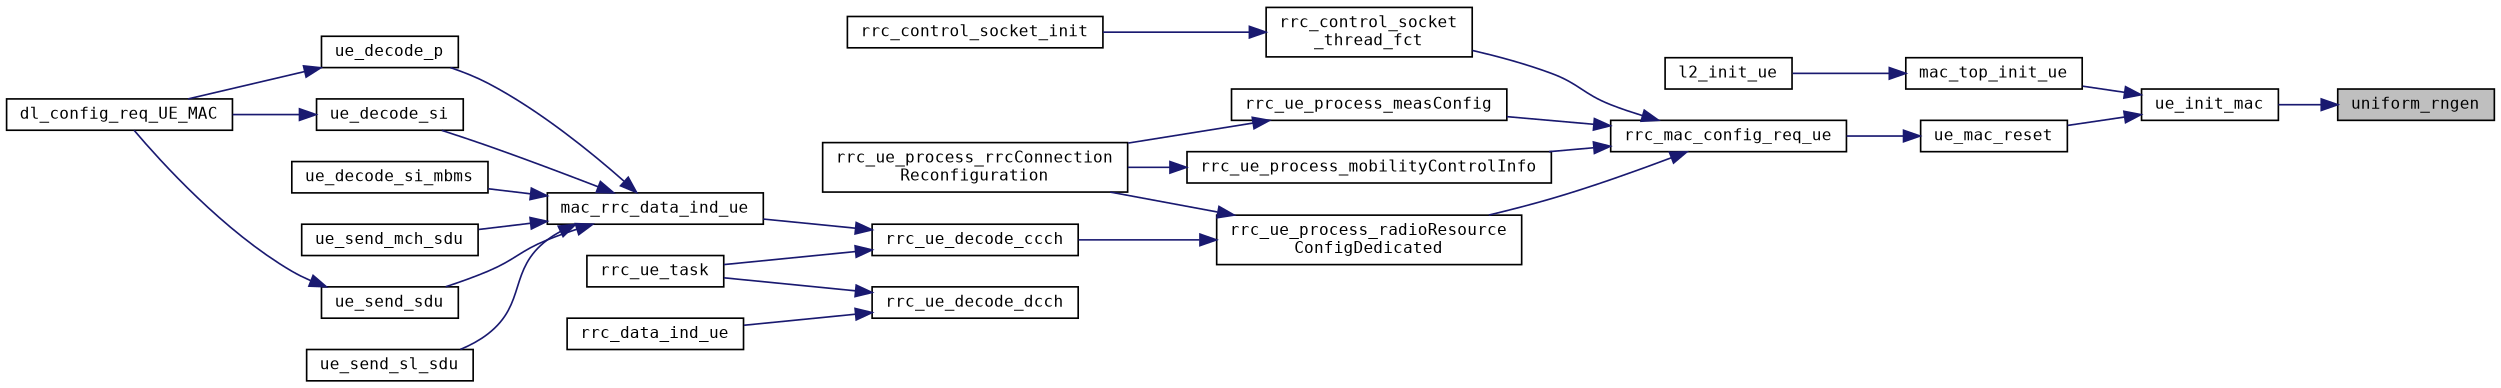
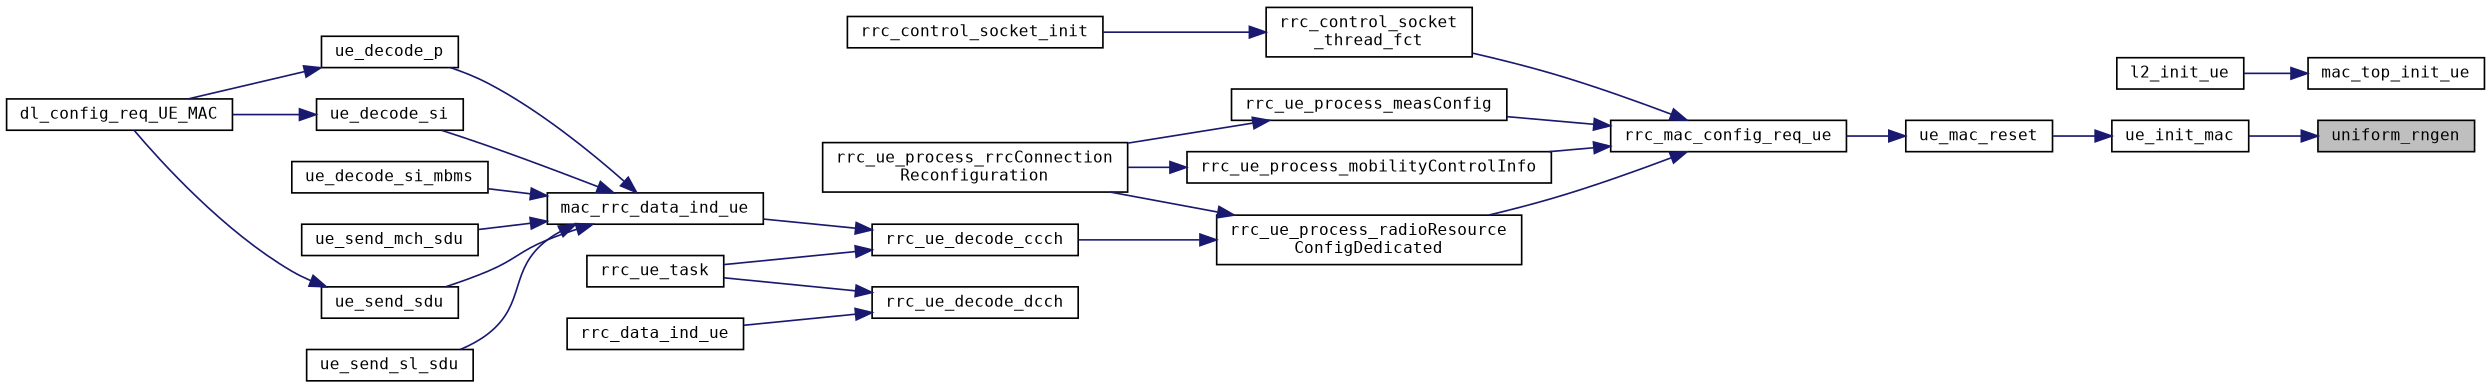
edge "mac_top_init_ue" -> "ue_init_mac": removed
